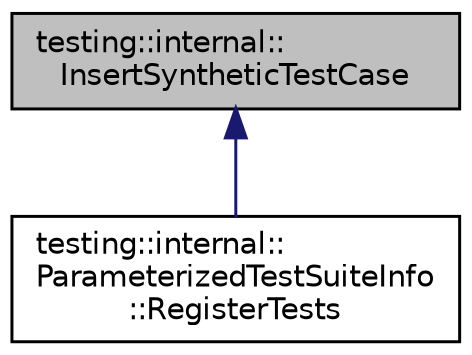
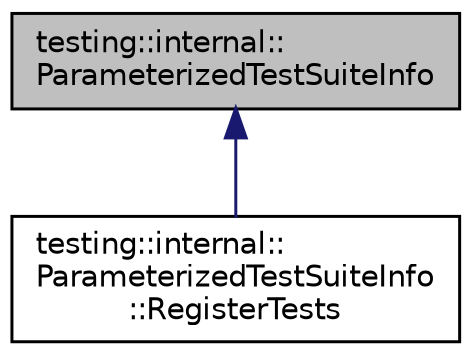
node "testing::internal:: InsertSyntheticTestCase": label "testing::internal:: InsertSyntheticTestCase" -> "testing::internal:: ParameterizedTestSuiteInfo"
